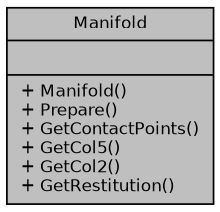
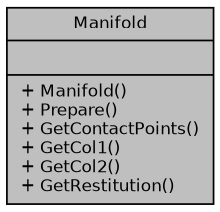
node "Manifold": text "+ GetCol5()" -> "+ GetCol1()"
